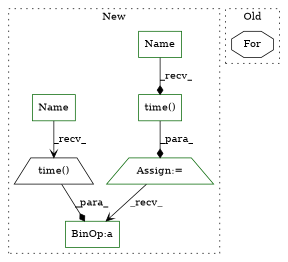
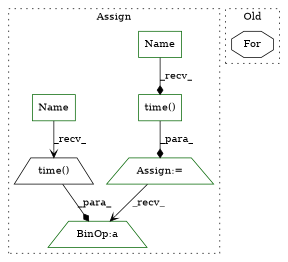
cluster "New": label "New" -> "Assign"
node "BinOp:a": shape box -> trapezium
